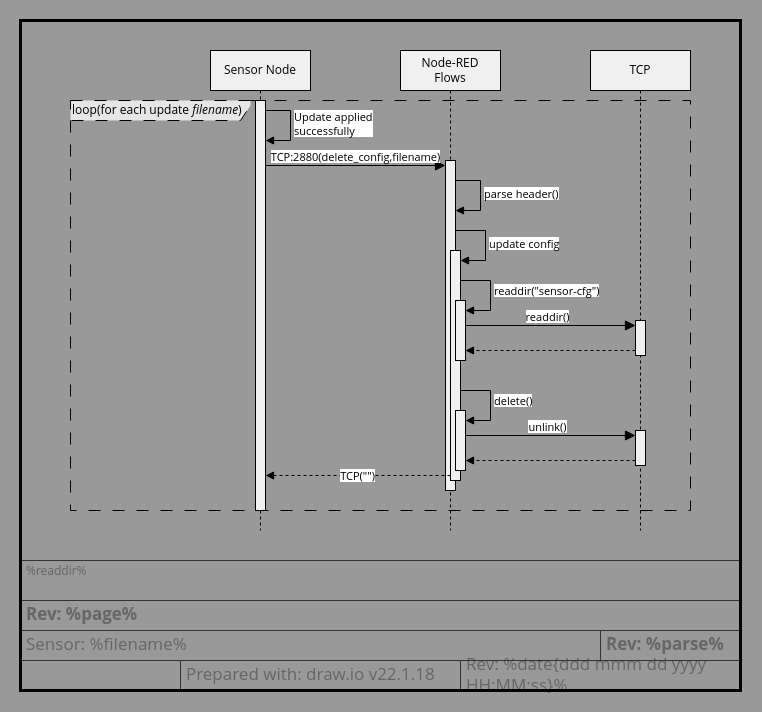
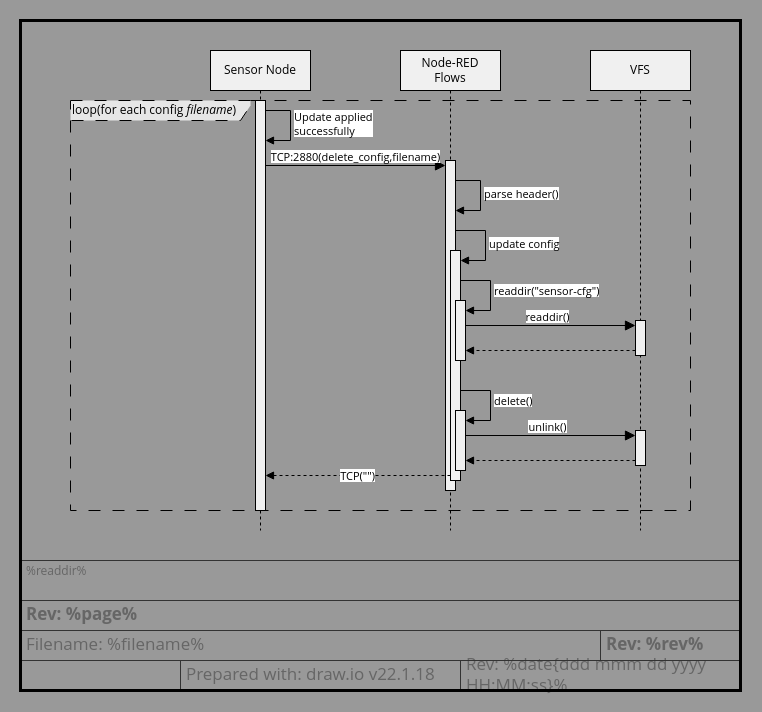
node "TCP": label "TCP" -> "VFS"
node "loop(for each update filename)": label "loop(for each update filename)" -> "loop(for each config filename)"
node "Sensor: %filename%": label "Sensor: %filename%" -> "Filename: %filename%"
node "Rev: %parse%": label "Rev: %parse%" -> "Rev: %rev%"
